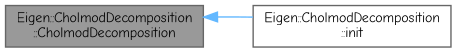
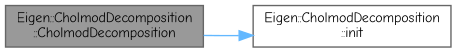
edge "Eigen::CholmodDecomposition ::init" -> "Eigen::CholmodDecomposition ::CholmodDecomposition": reversed
